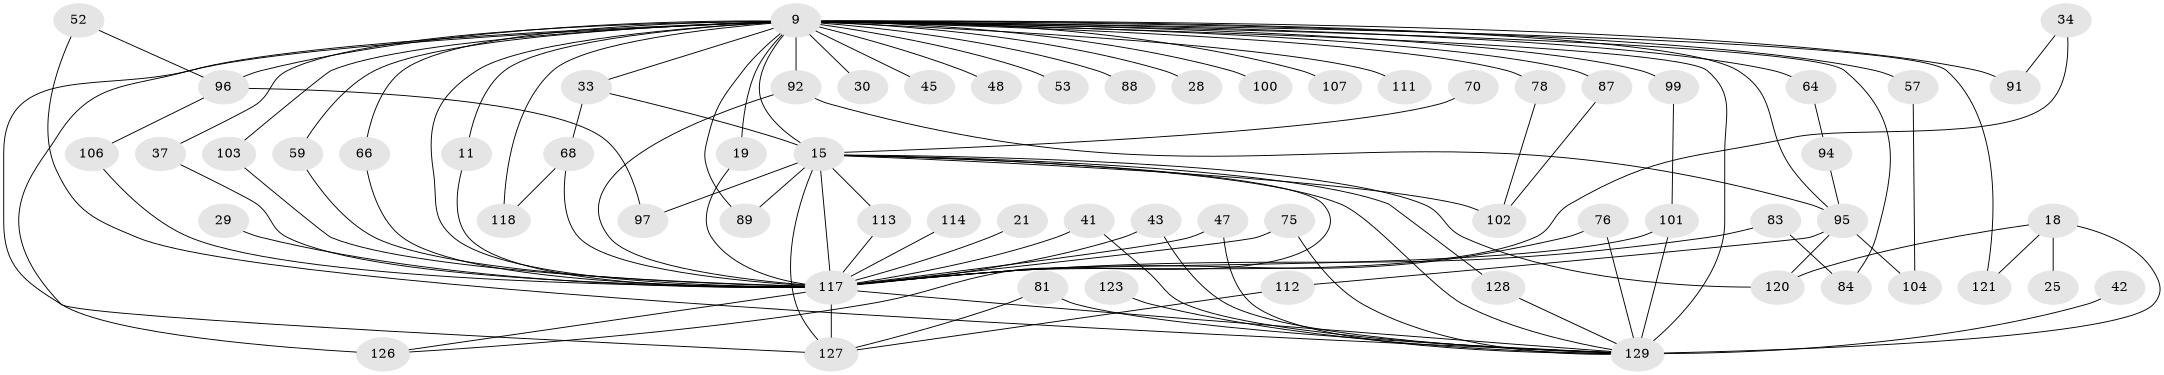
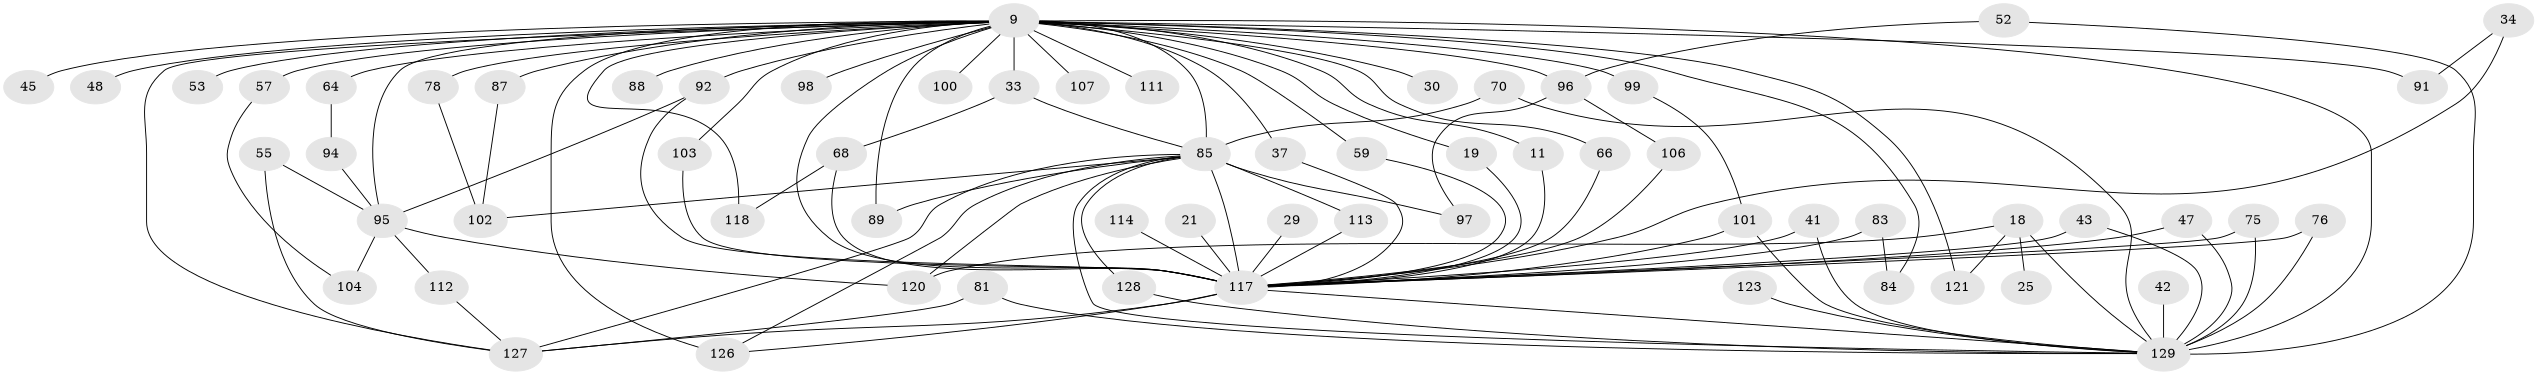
node "28": label "28" -> "98"
edge "70" -- "129": added
node "55": added
node "15": label "15" -> "85"
